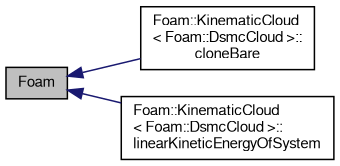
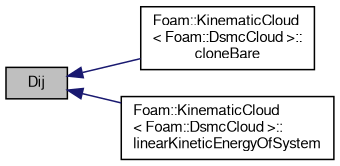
node "Foam": label "Foam" -> "Dij"
